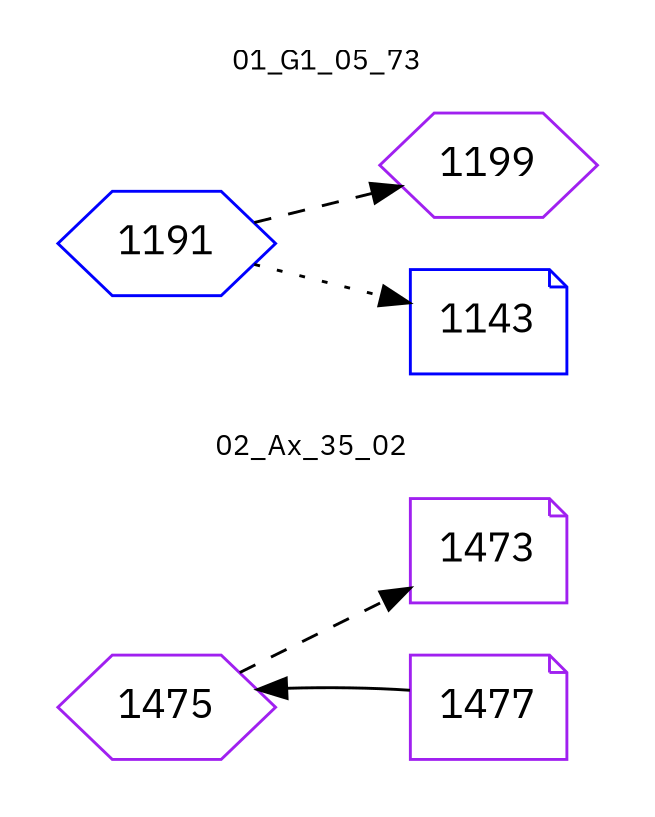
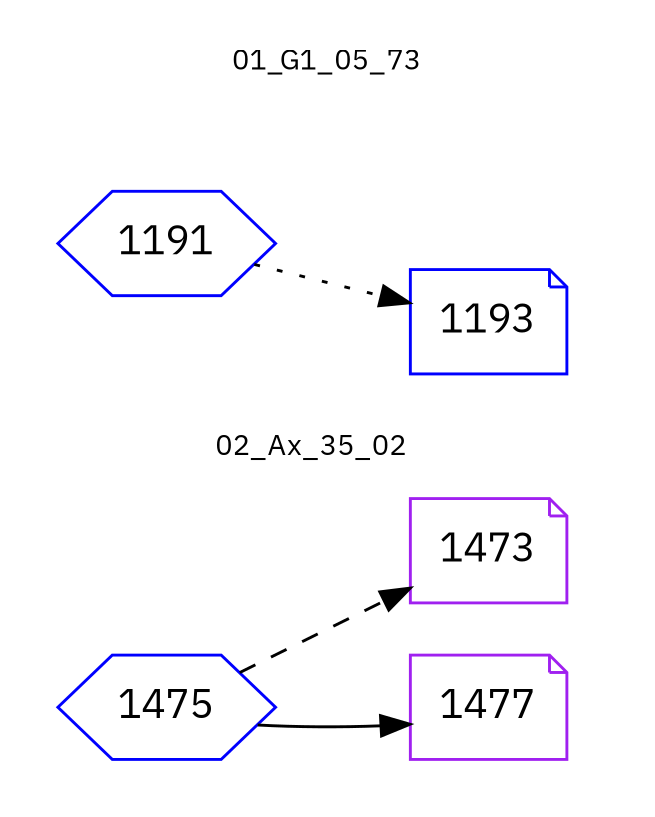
node "1199": removed
node "1143": label "1143" -> "1193"
edge "1477" -> "1475": reversed
node "1475": color purple -> blue
